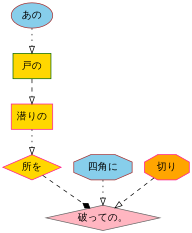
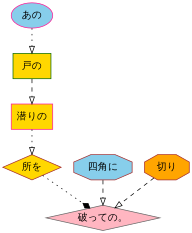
node "あの": color brown -> deeppink
node "所を": color deeppink -> brown
node "切り": color deeppink -> brown
edge "所を" -> "破っての。": style dashed -> dotted
edge "四角に" -> "破っての。": style dotted -> dashed
